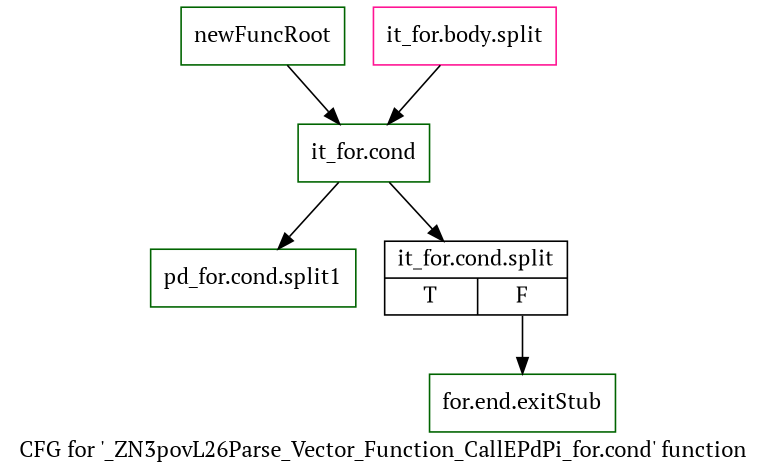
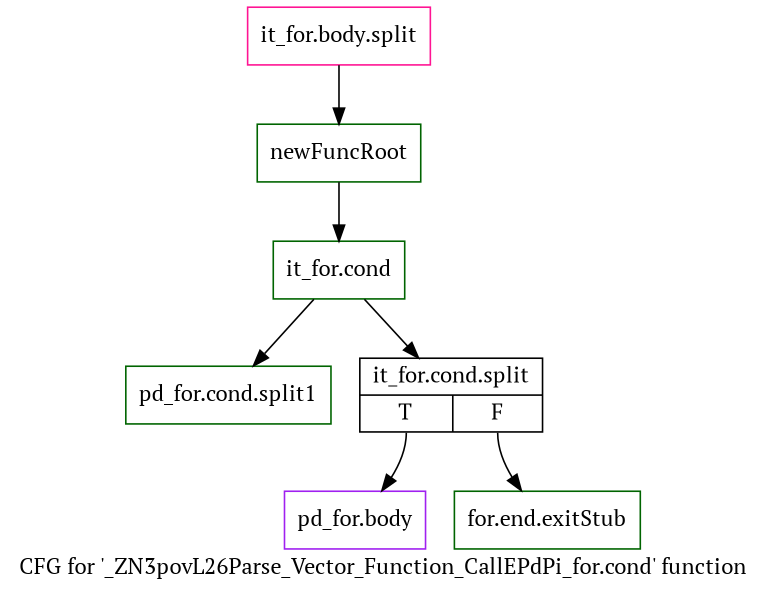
edge "it_for.body.split" -> "it_for.cond": now "it_for.body.split" -> "newFuncRoot"
node "pd_for.body": added
